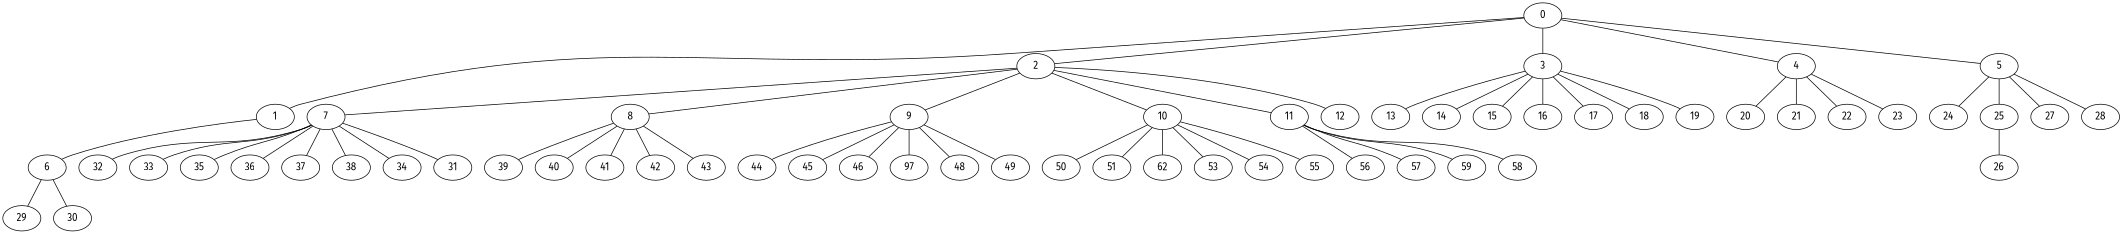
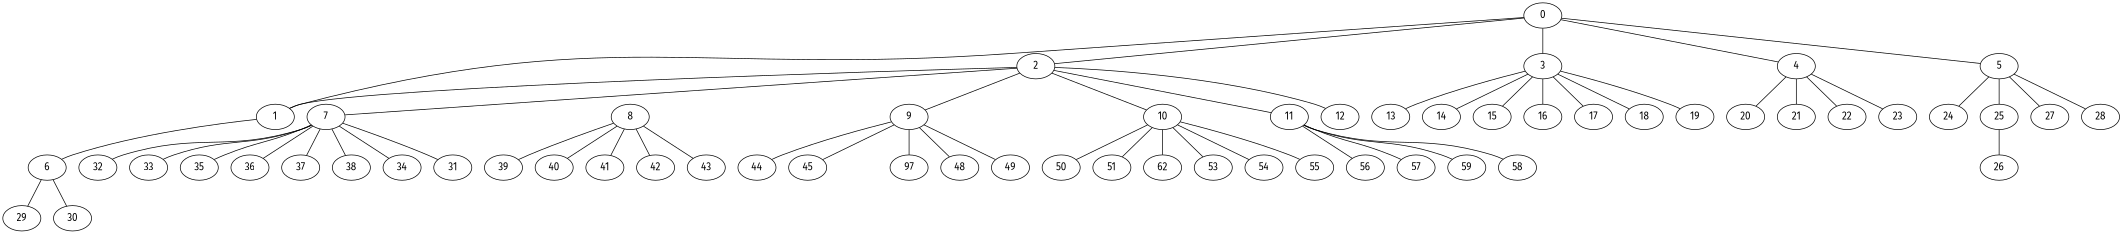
edge "2" -- "8": now "2" -- "1"
node "46": removed
